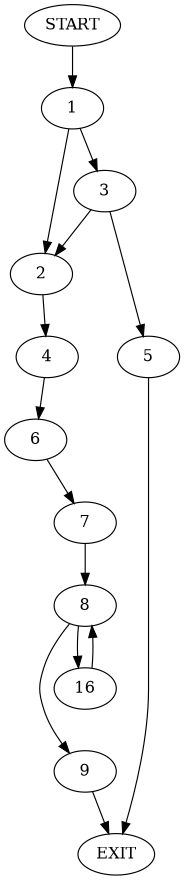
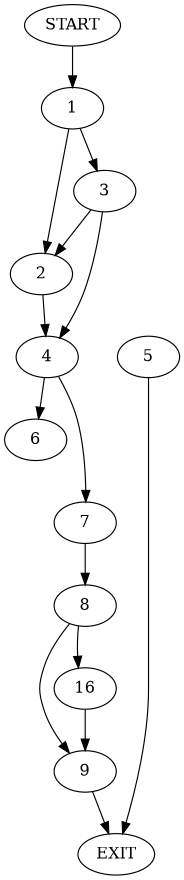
edge "3" -> "5": now "3" -> "4"
edge "6" -> "7": now "4" -> "7"
edge "16" -> "8": now "16" -> "9"
